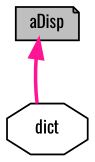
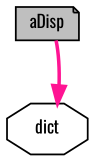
edge "dict" -> "aDisp": reversed
